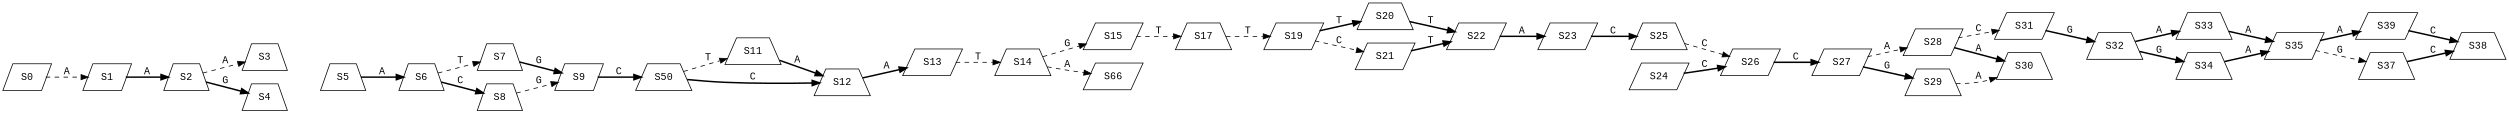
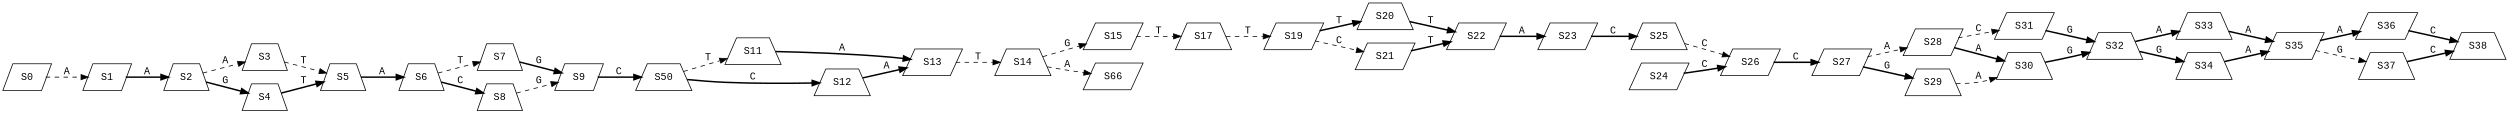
node "S39": label "S39" -> "S36"
edge "S30" -> "S32": added, label "G"
edge "S3" -> "S5": added, label "T"
edge "S11" -> "S12": now "S11" -> "S13"
edge "S4" -> "S5": added, label "T"
